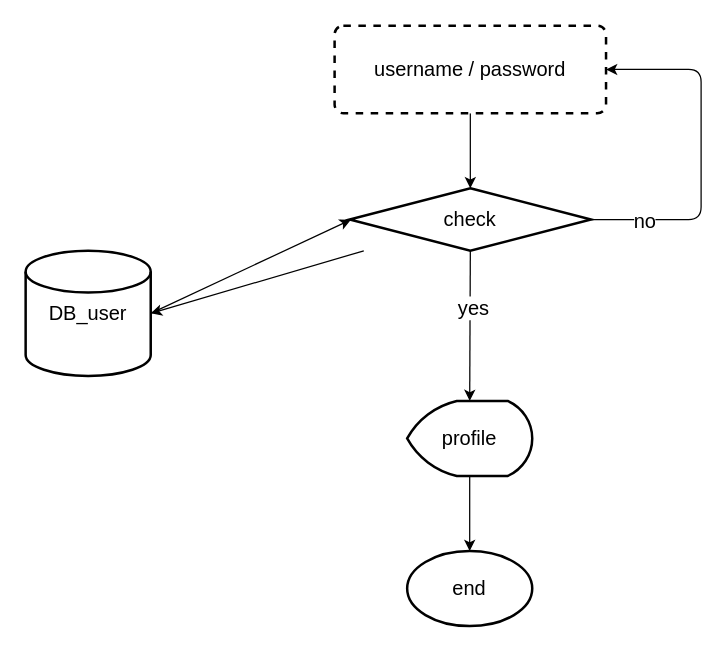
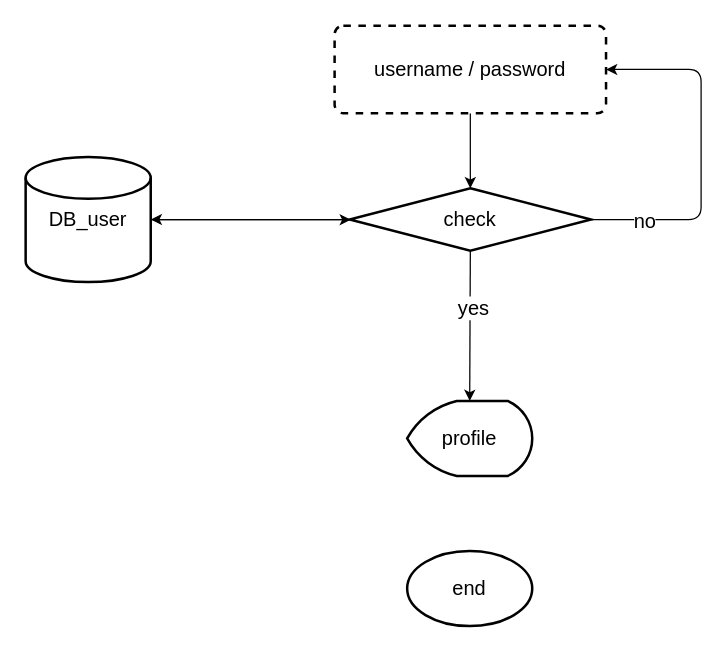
node "DB_user": moved (88, 313) -> (88, 219)
edge "profile" -> "end": removed
